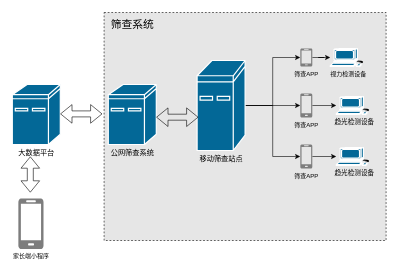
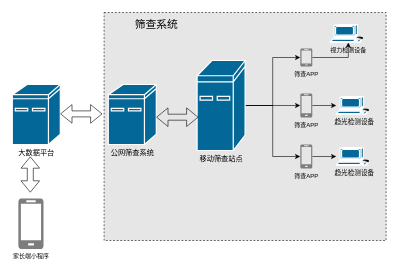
node "筛查系统": moved (132, 24) -> (156, 24)
node "视力检测设备": moved (348, 57) -> (348, 33)
